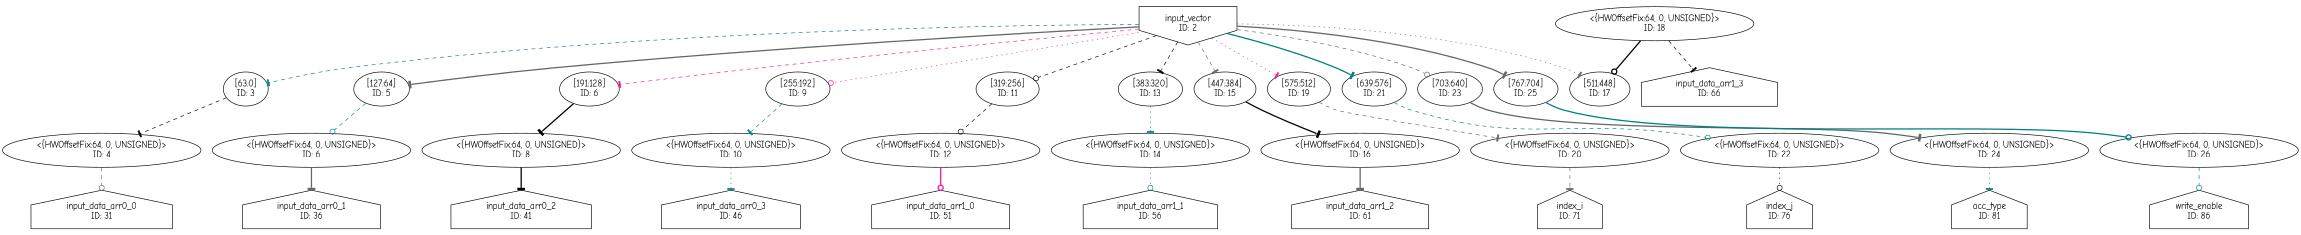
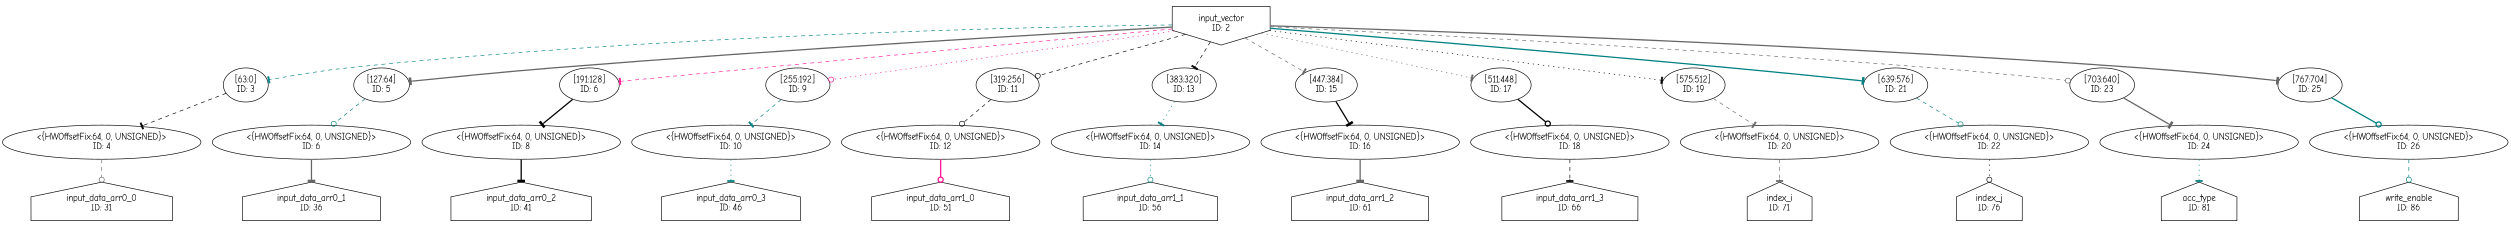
edge "<{HWOffsetFix:64, 0, UNSIGNED}> ID: 18" -> "[511:448] ID: 17": reversed
edge "input_vector ID: 2" -> "[575:512] ID: 19": color deeppink -> black
